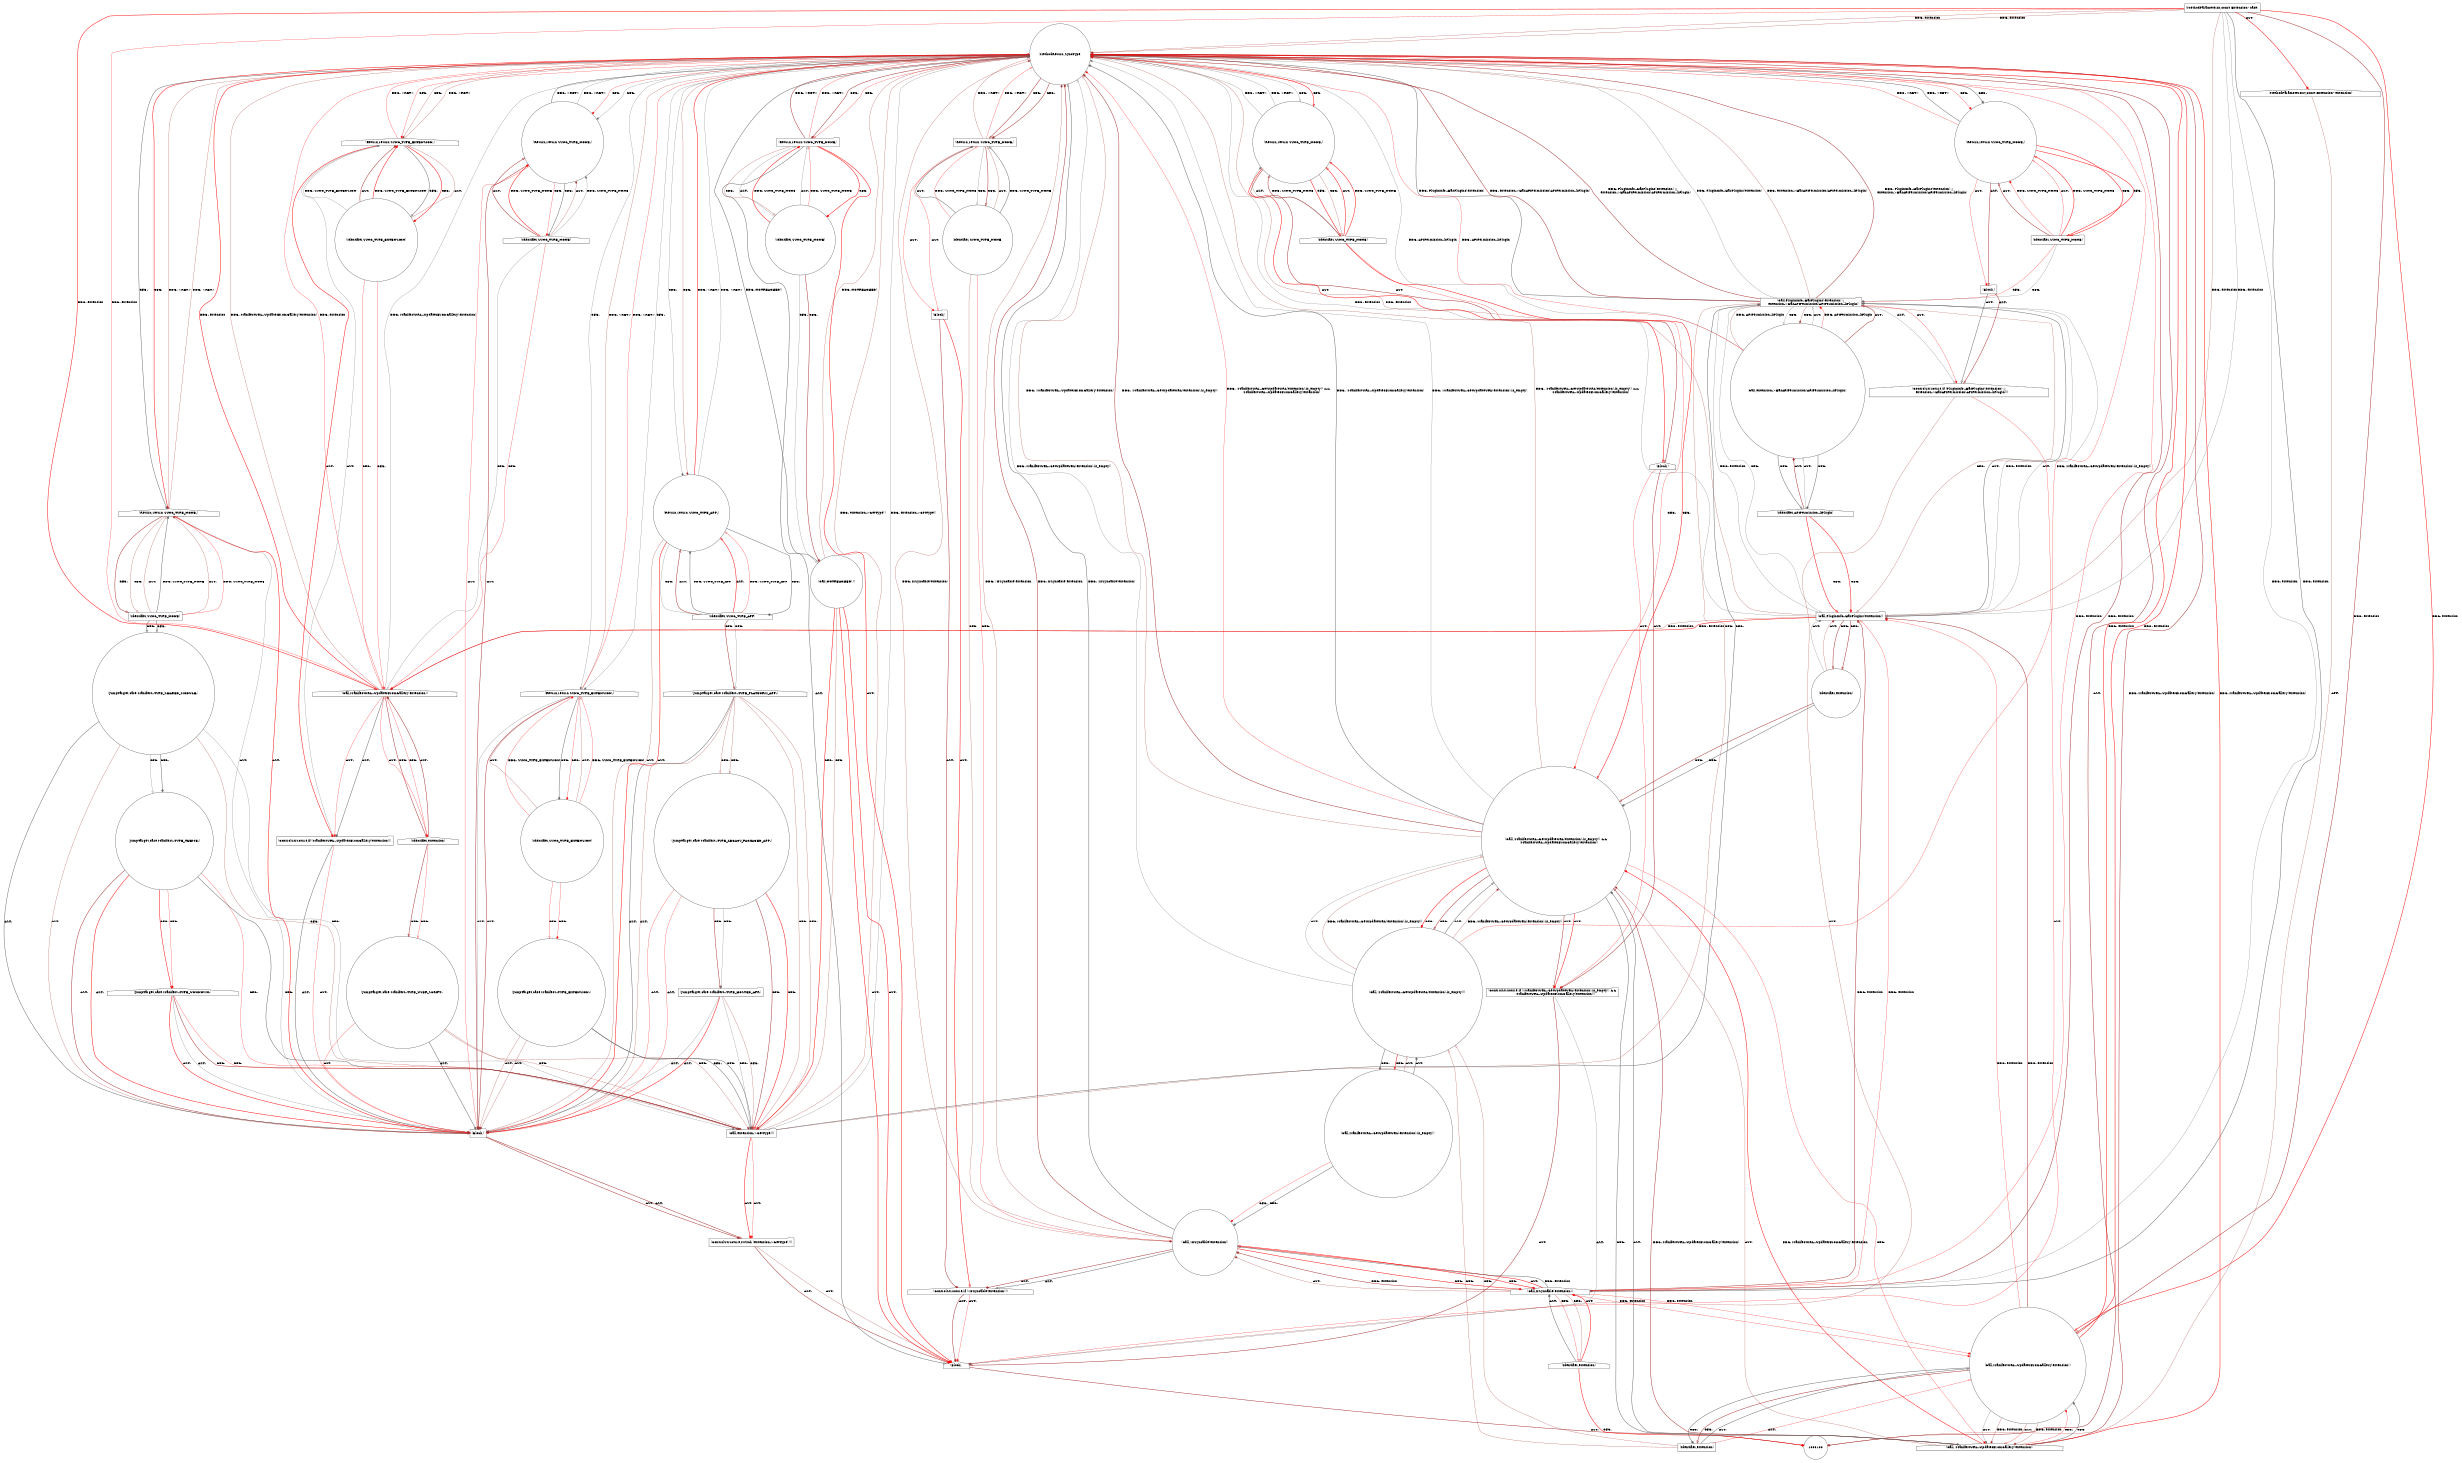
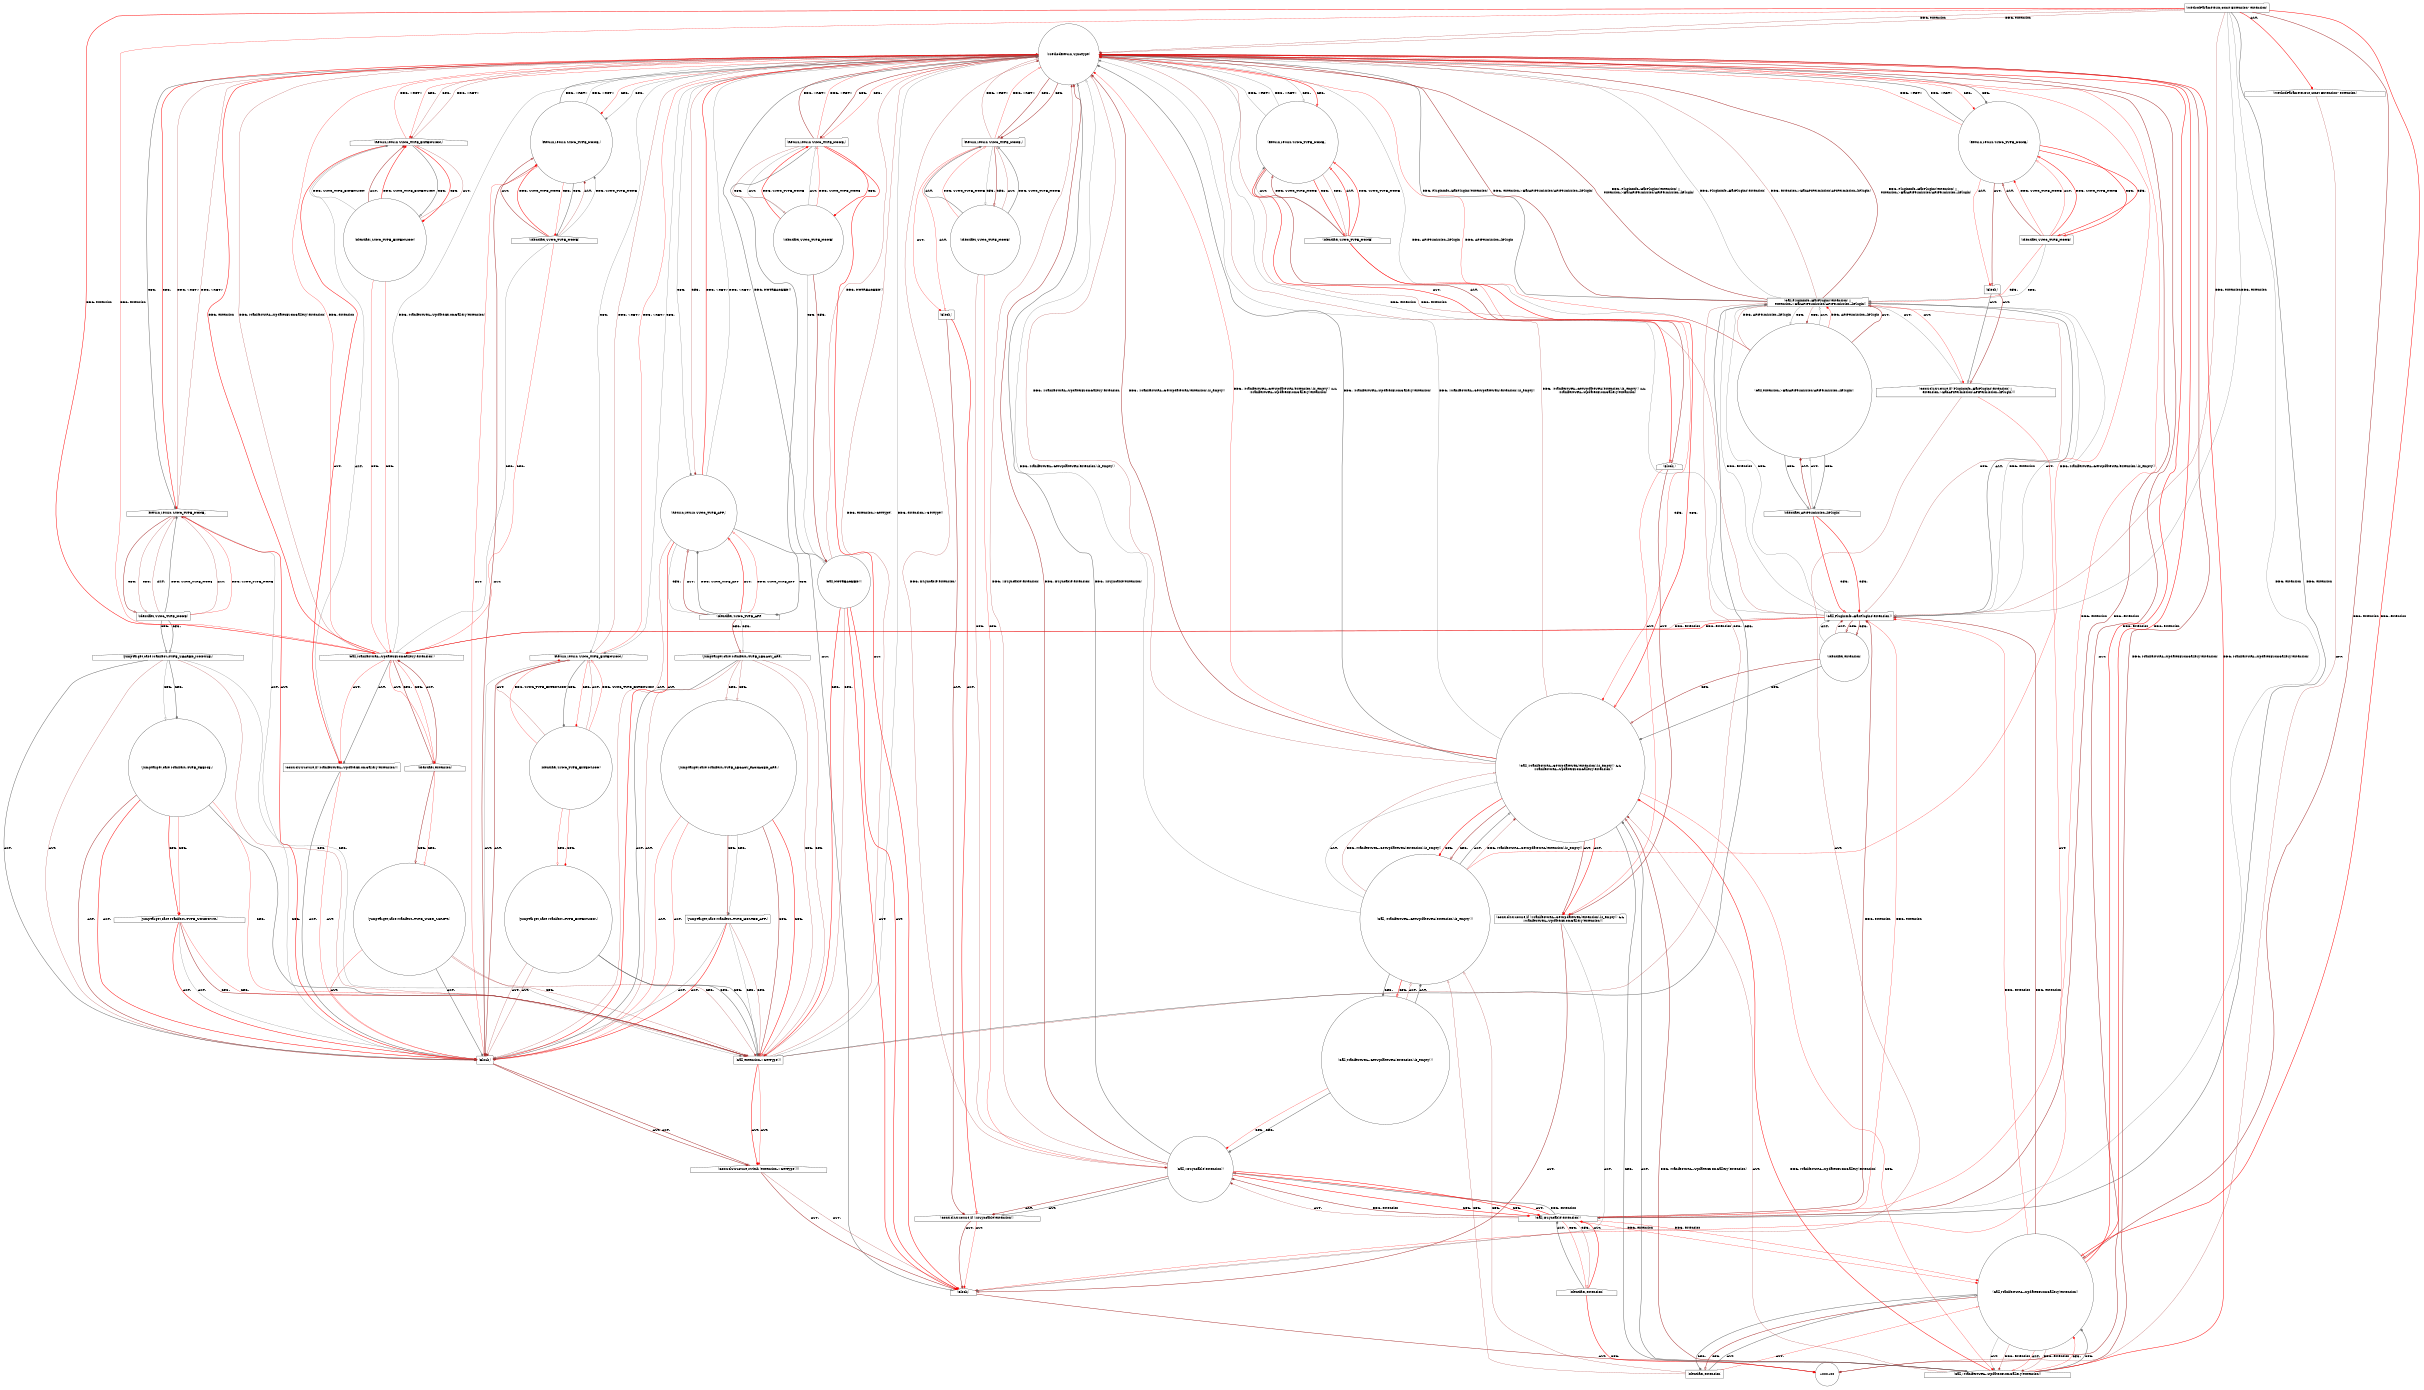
node "(MethodParameterIn,const Extension* case)": label "(MethodParameterIn,const Extension* case)" -> "(MethodParameterIn,const Extension* extension)"
node "(JumpTarget,case Manifest::TYPE_SHARED_MODULE:)": shape circle -> house
node "(JumpTarget,case Manifest::TYPE_PLATFORM_APP:)": label "(JumpTarget,case Manifest::TYPE_PLATFORM_APP:)" -> "(JumpTarget,case Manifest::TYPE_LEGACY_APP:)"
node "(ControlStructure,switch (extension->GetType()))": shape folder -> house
